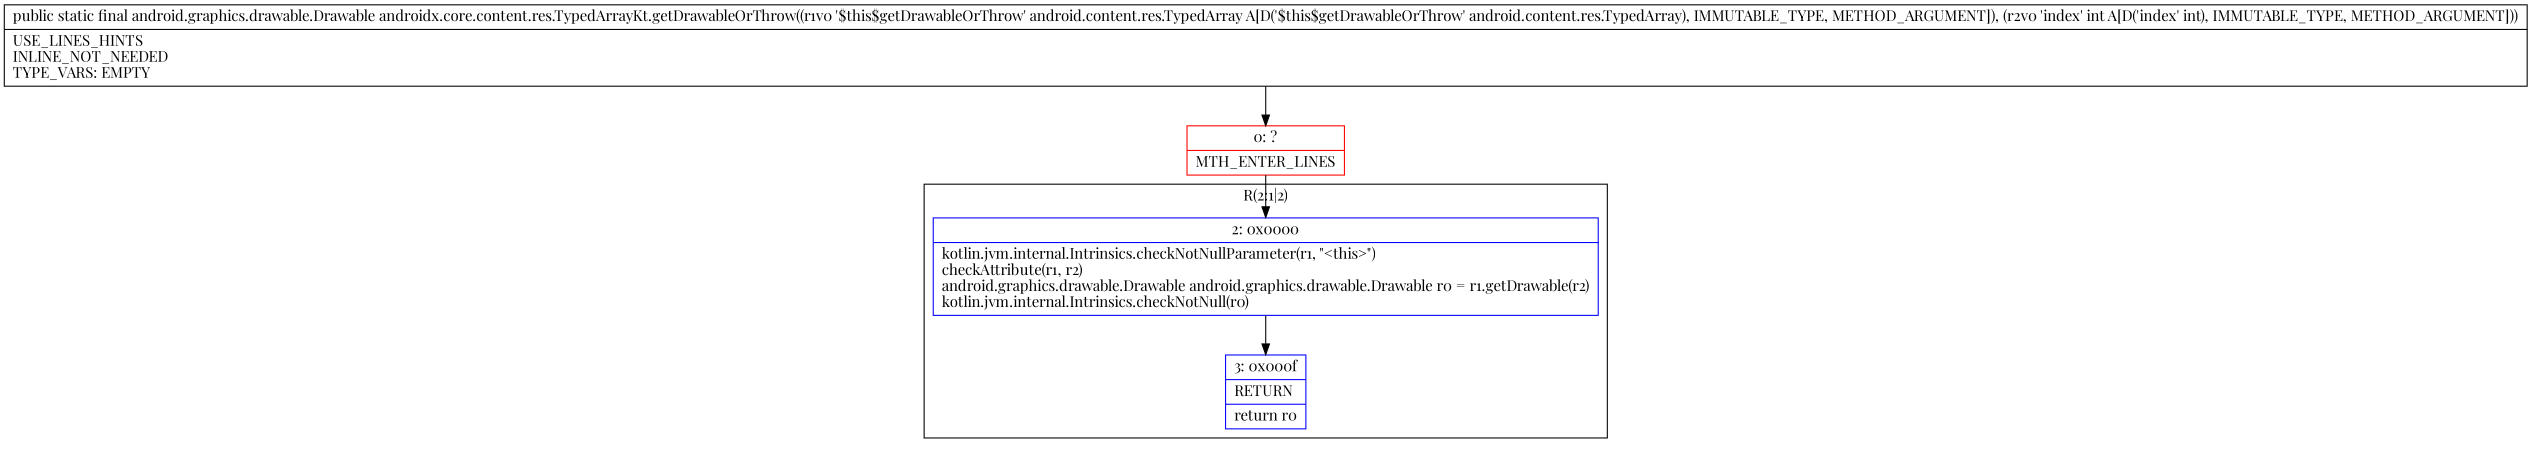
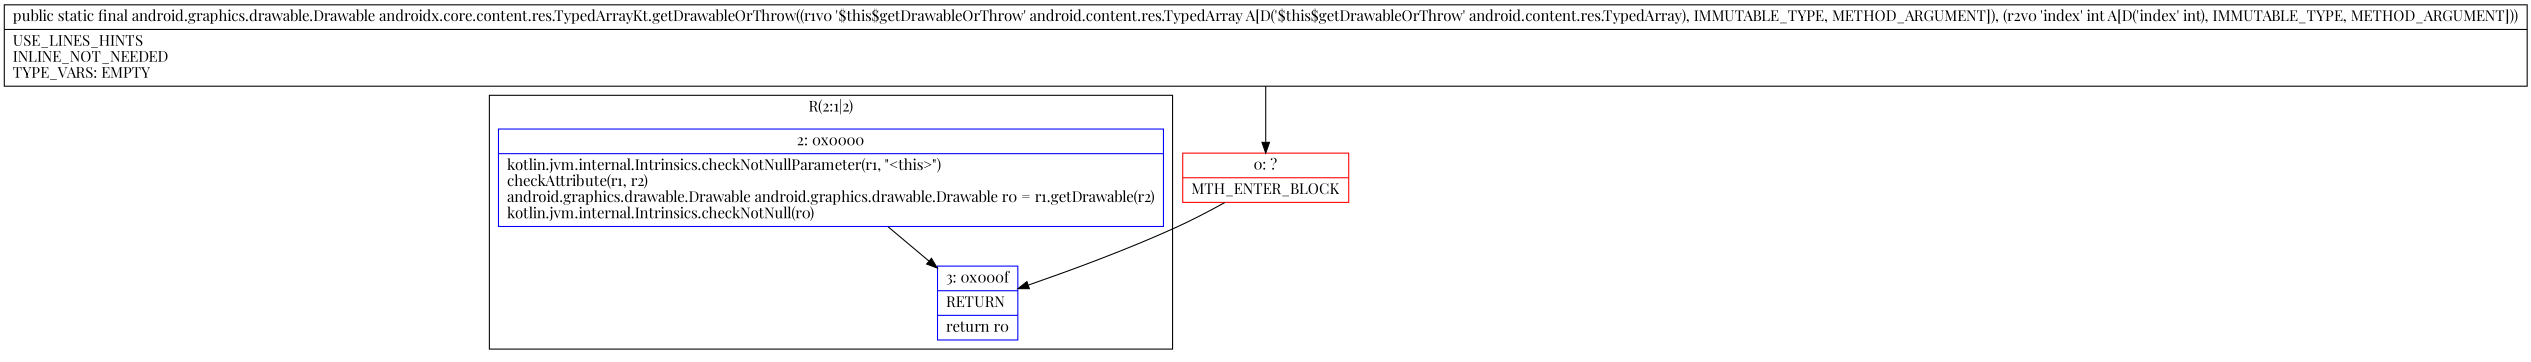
node "0: ?": text "MTH_ENTER_LINES" -> "MTH_ENTER_BLOCK"
edge "0: ?" -> "2: 0x0000": now "0: ?" -> "3: 0x000f"
